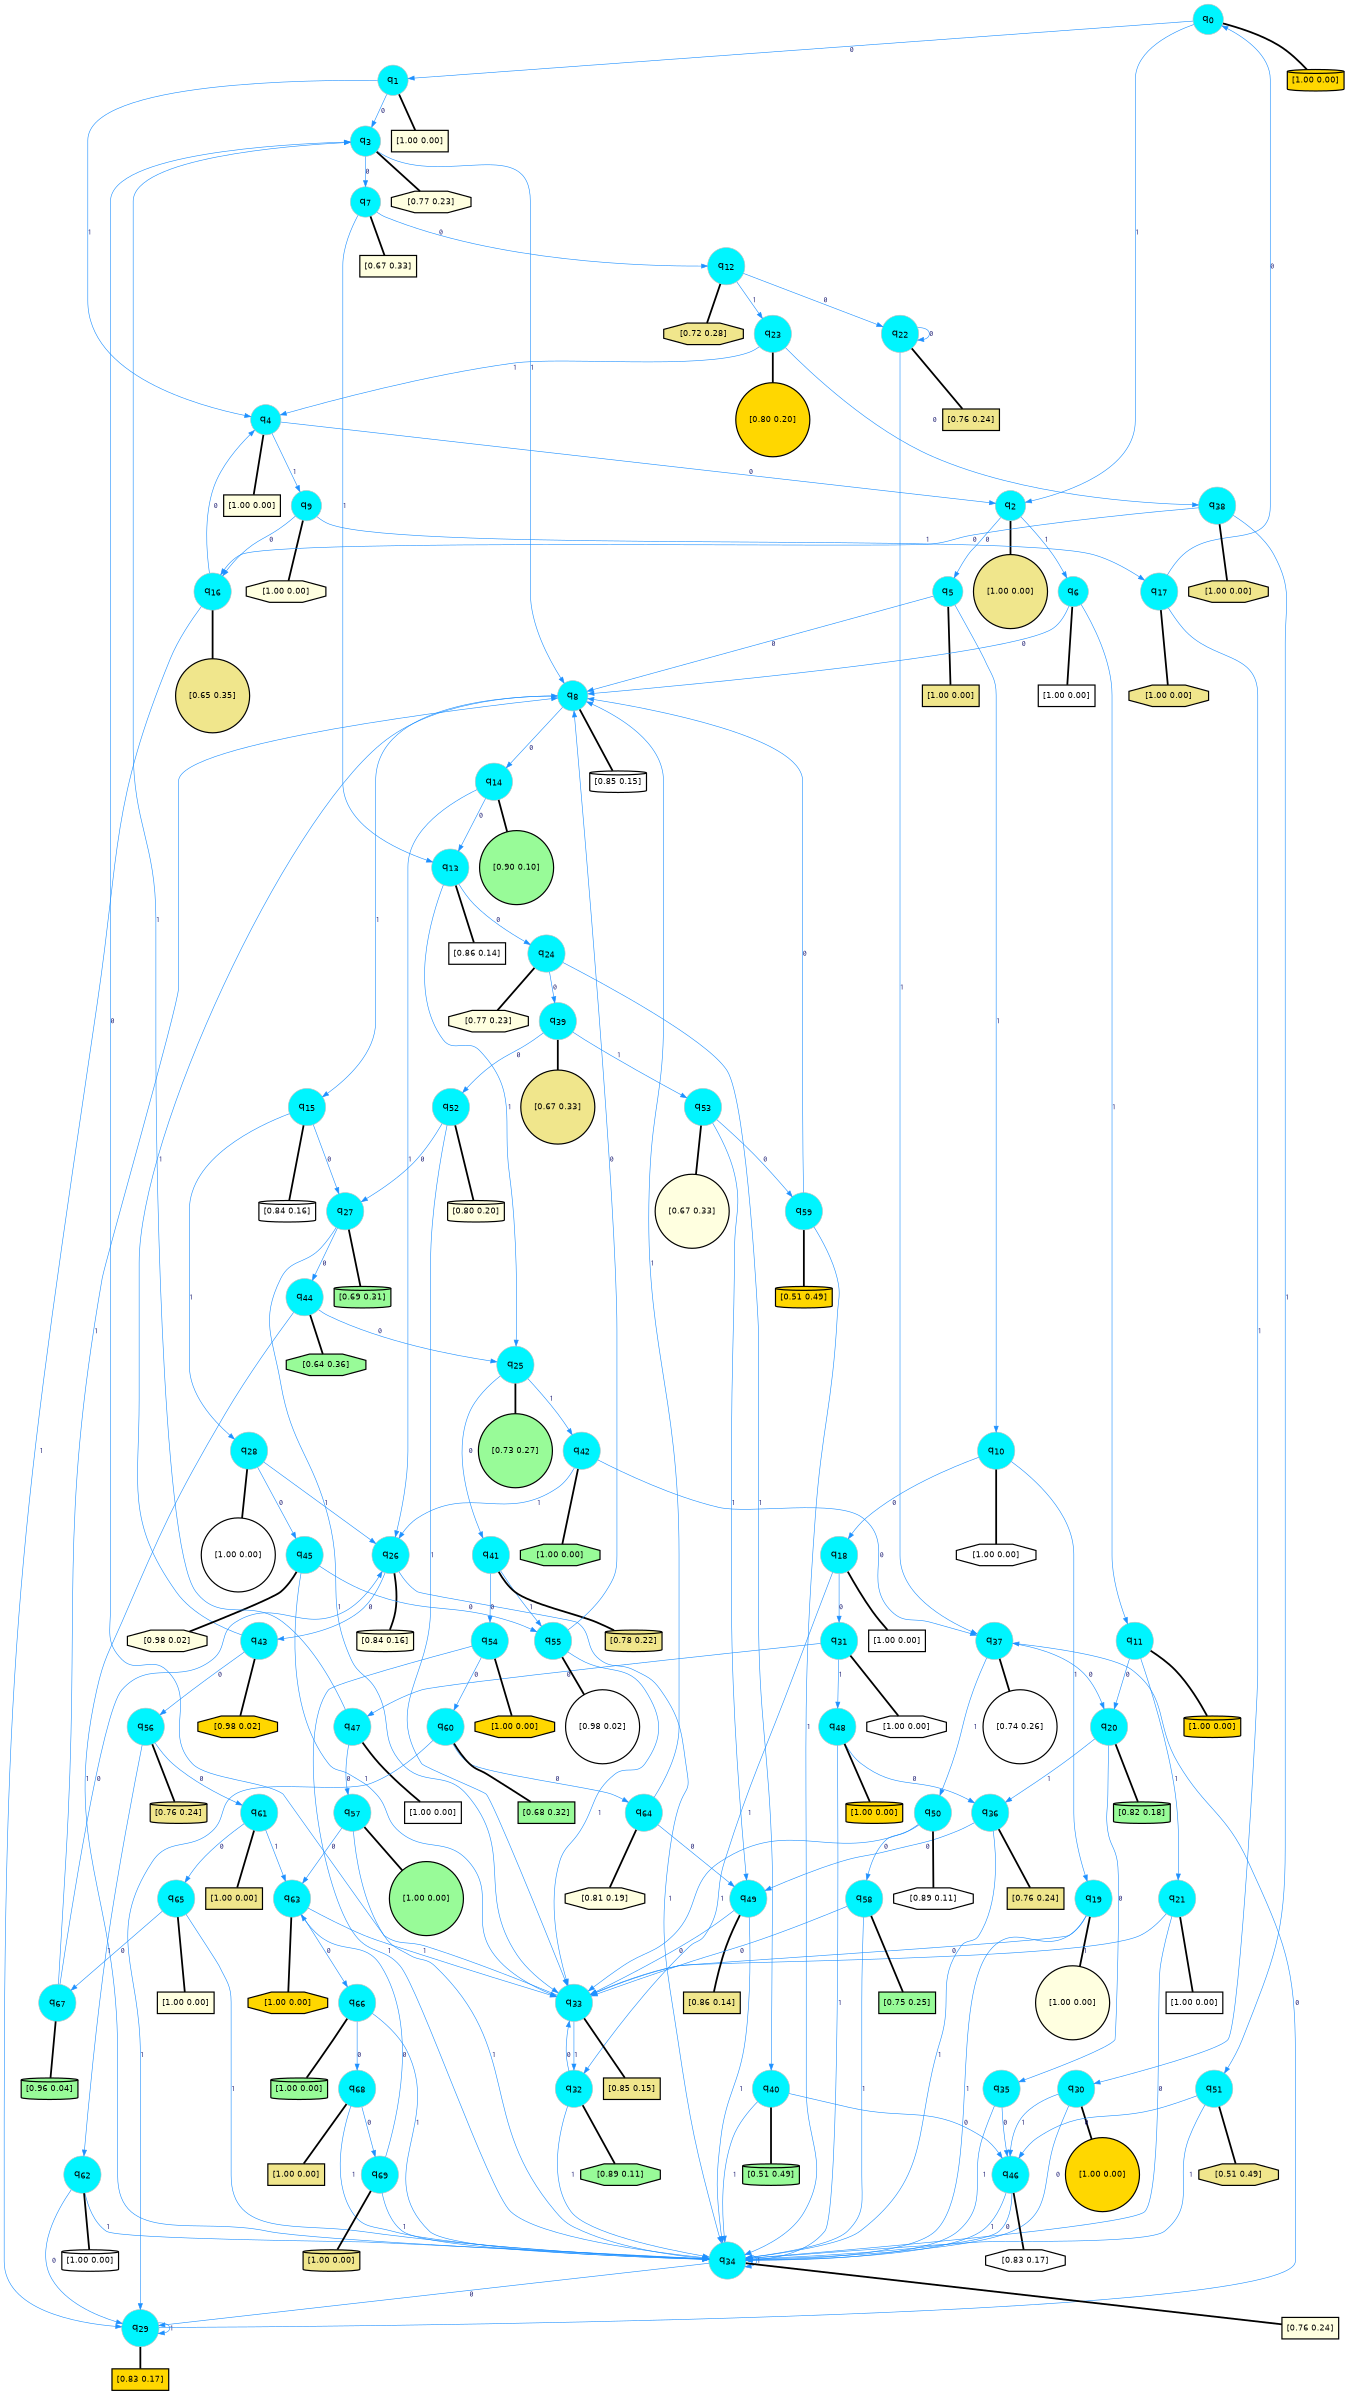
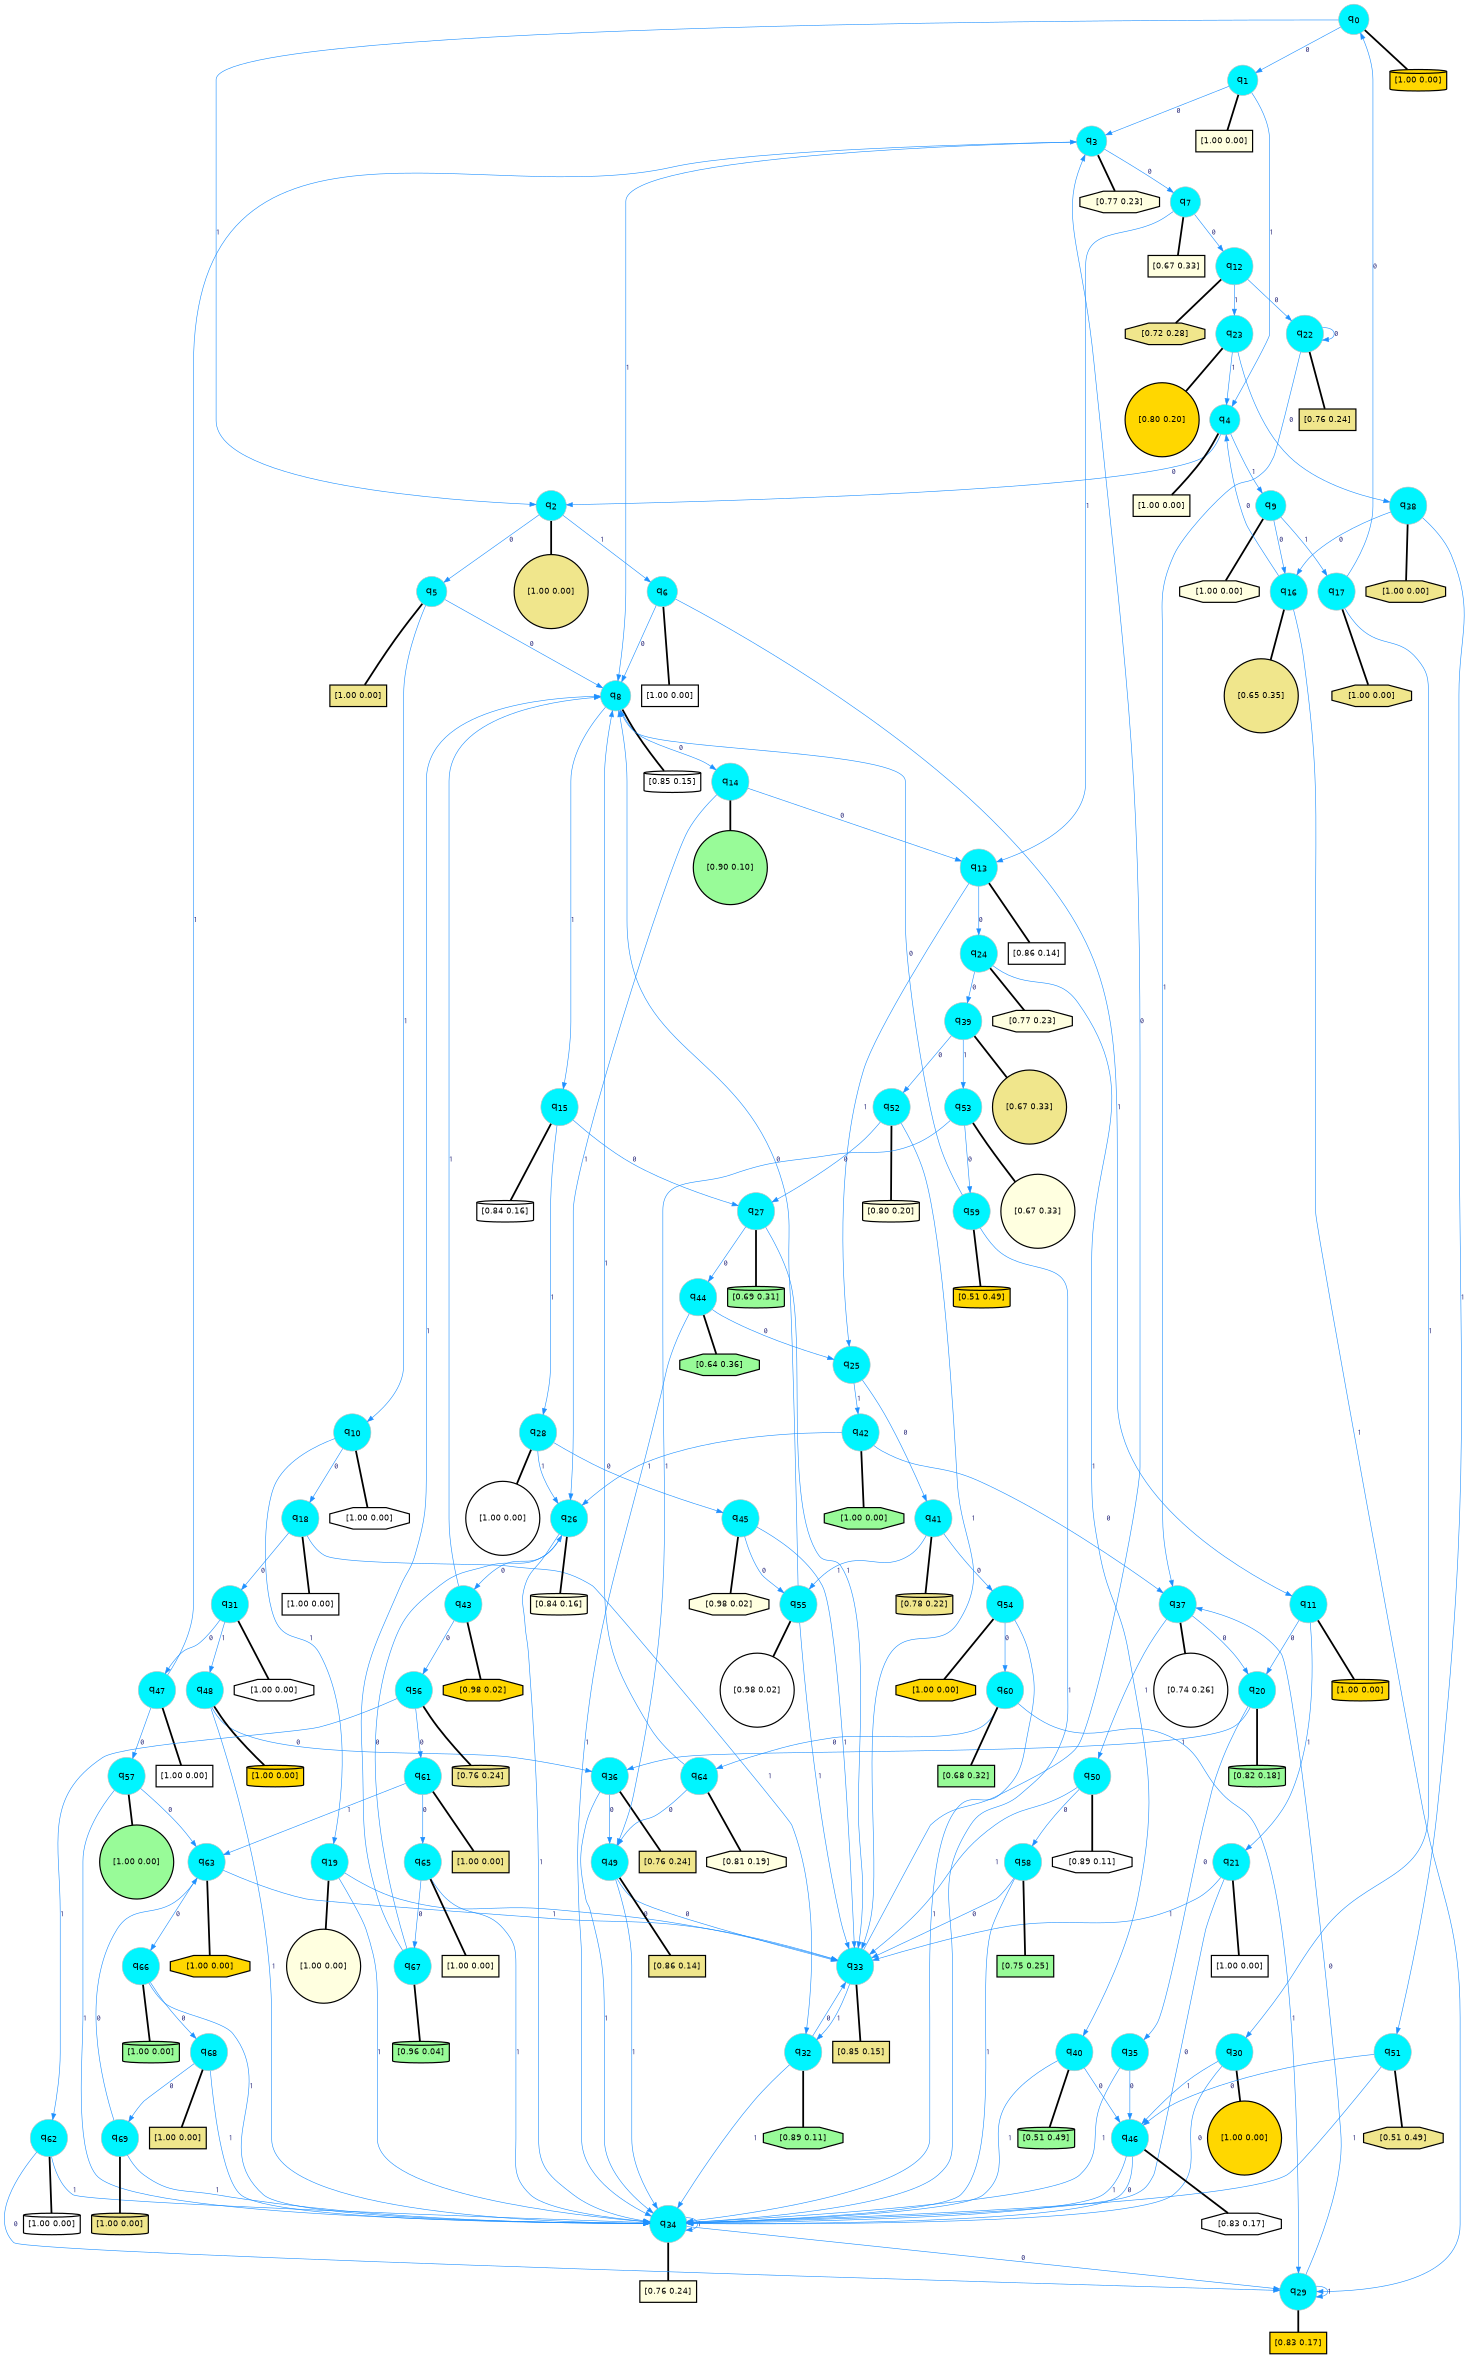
node "[0.73 0.27]": removed
